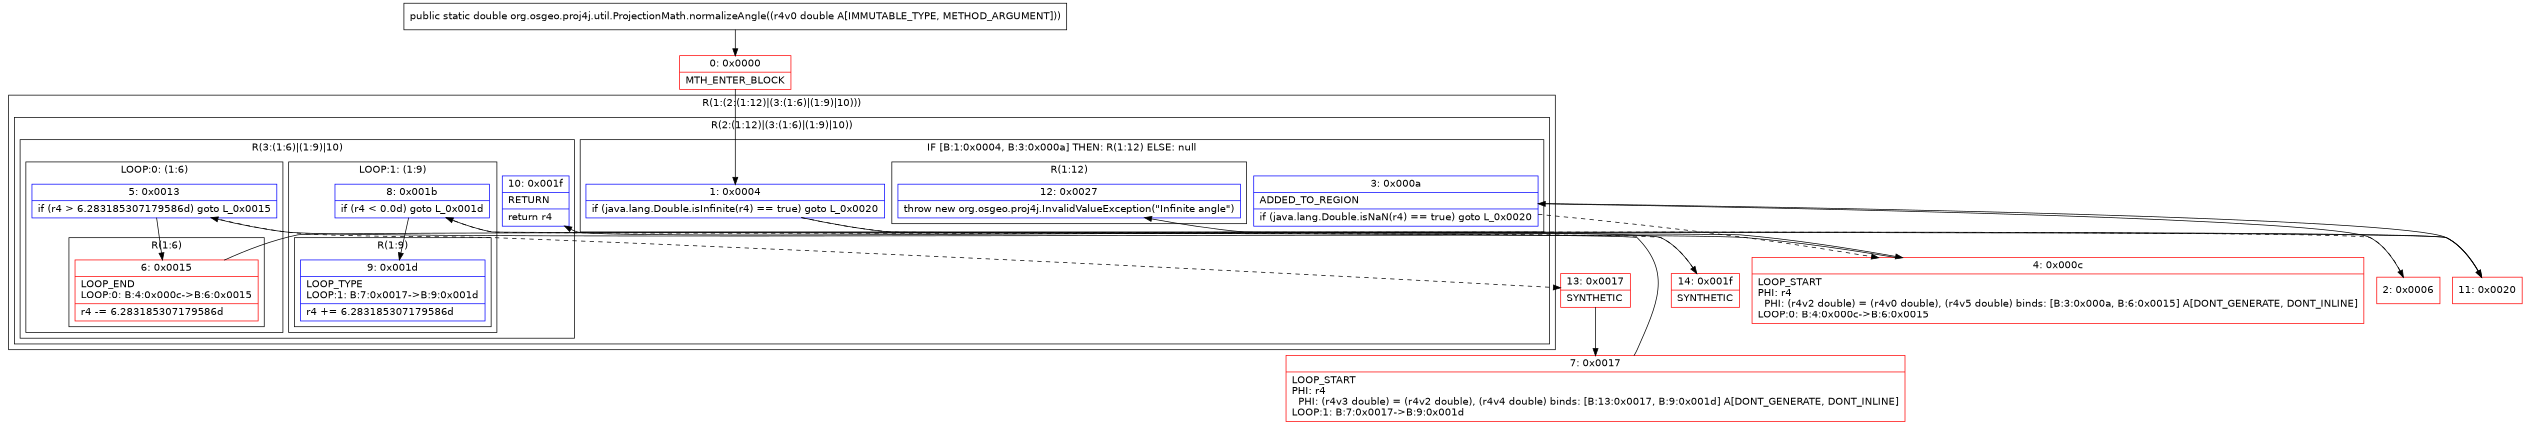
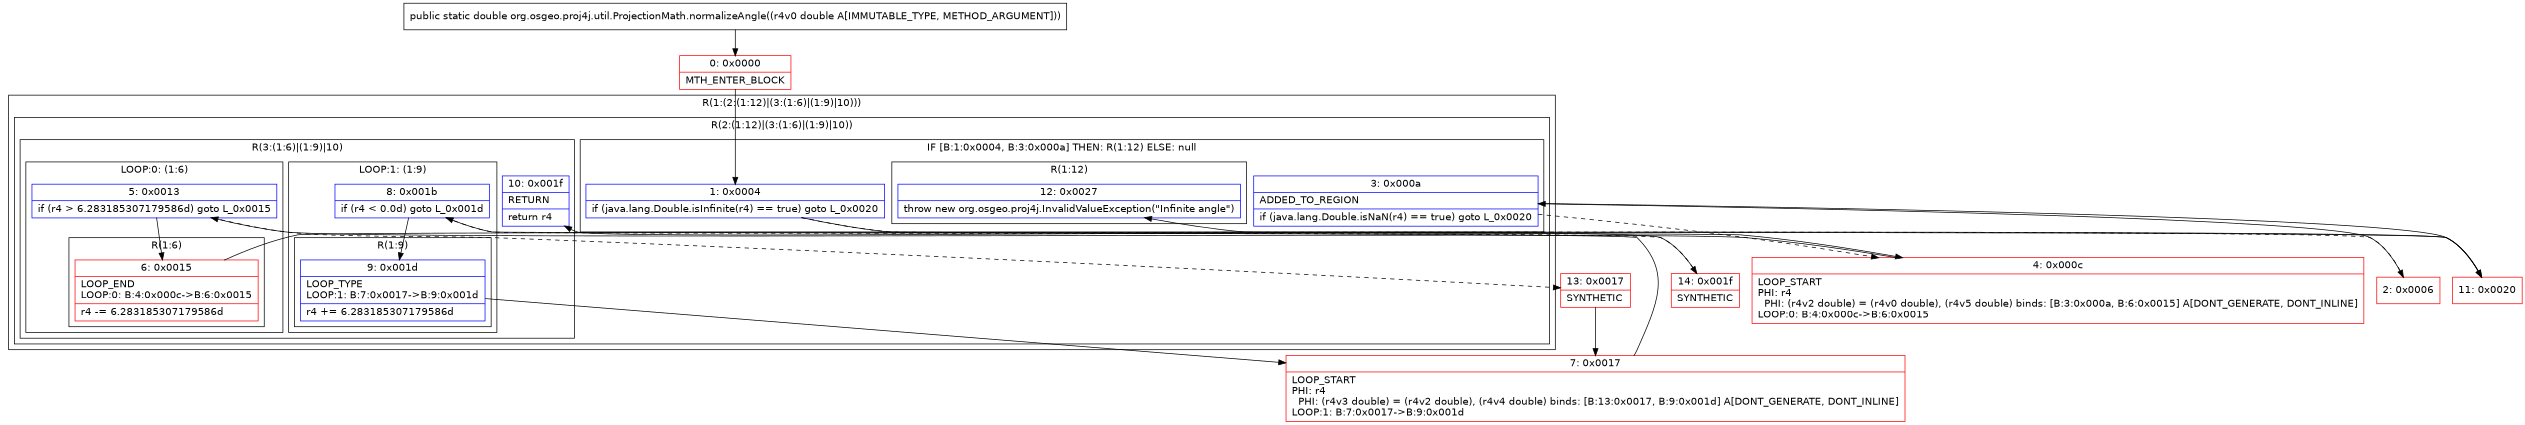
edge "9: 0x001d" -> "7: 0x0017": added
